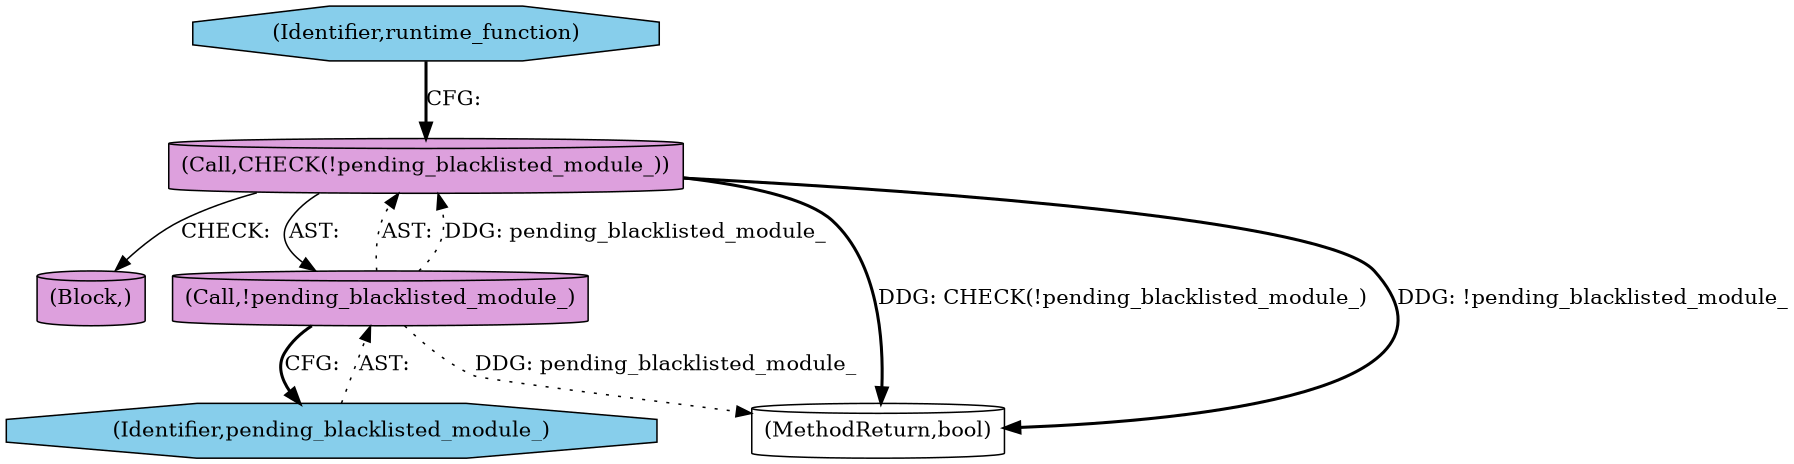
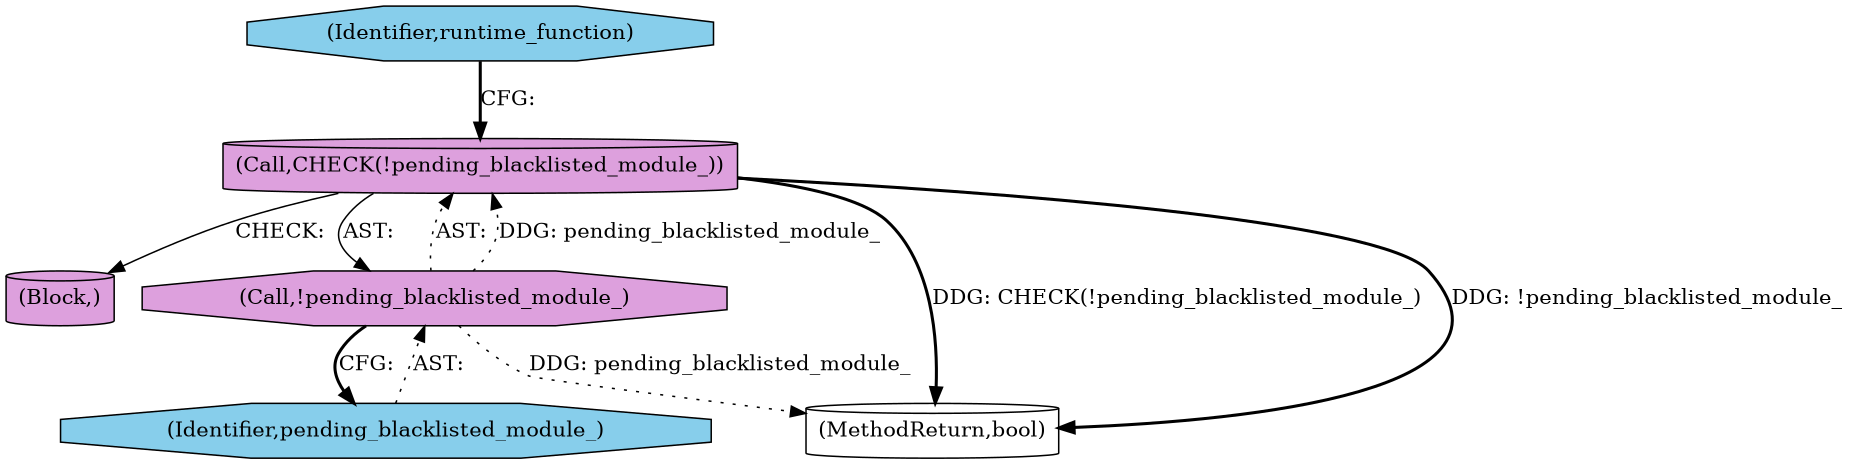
node "(Call,!pending_blacklisted_module_)": shape cylinder -> octagon
